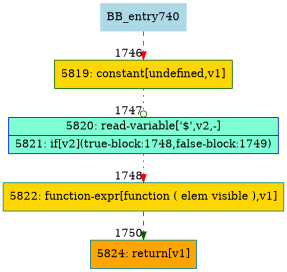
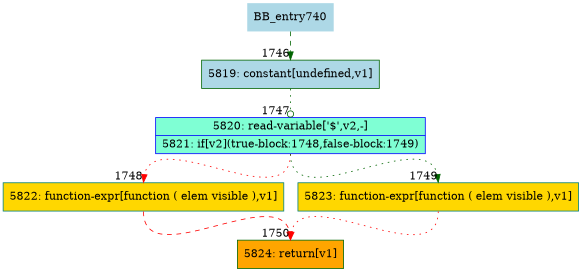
edge "BB_entry740" -> "5819: constant[undefined,v1]": color red -> darkgreen
node "5819: constant[undefined,v1]": fillcolor gold -> lightblue
node "5823: function-expr[function ( elem visible ),v1]": added
edge "5822: function-expr[function ( elem visible ),v1]" -> "5824: return[v1]": color darkgreen -> red
node "5824: return[v1]": color teal -> darkgreen
